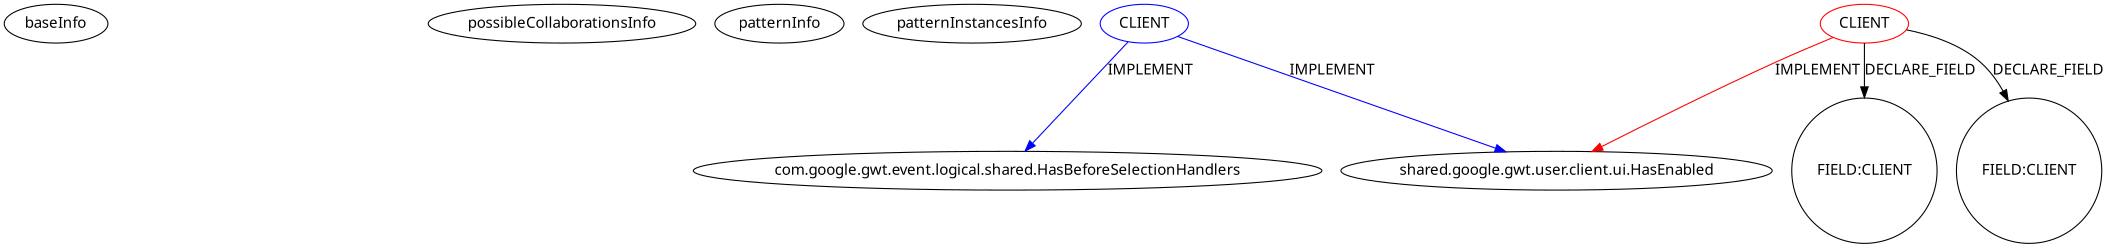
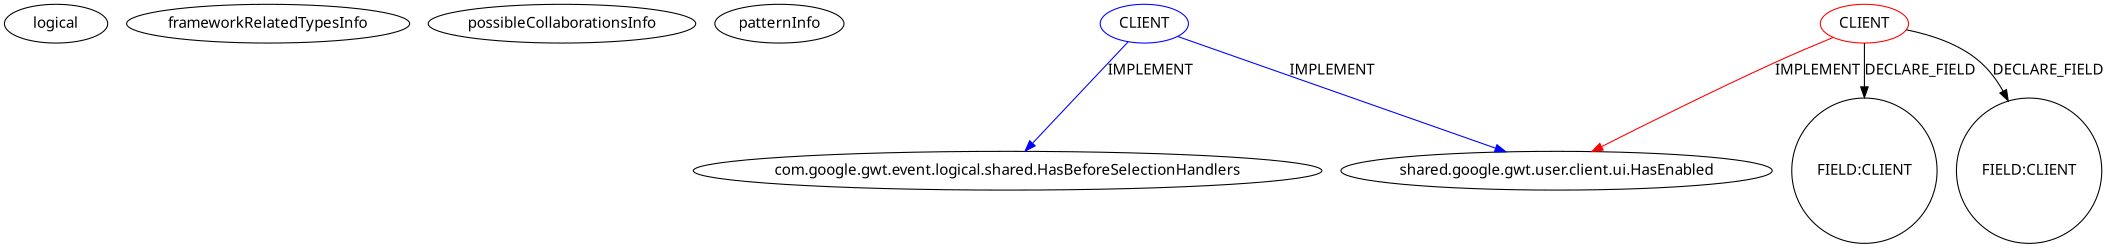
node "baseInfo": label "baseInfo" -> "logical"
node "frameworkRelatedTypesInfo": added
node "patternInstancesInfo": removed
